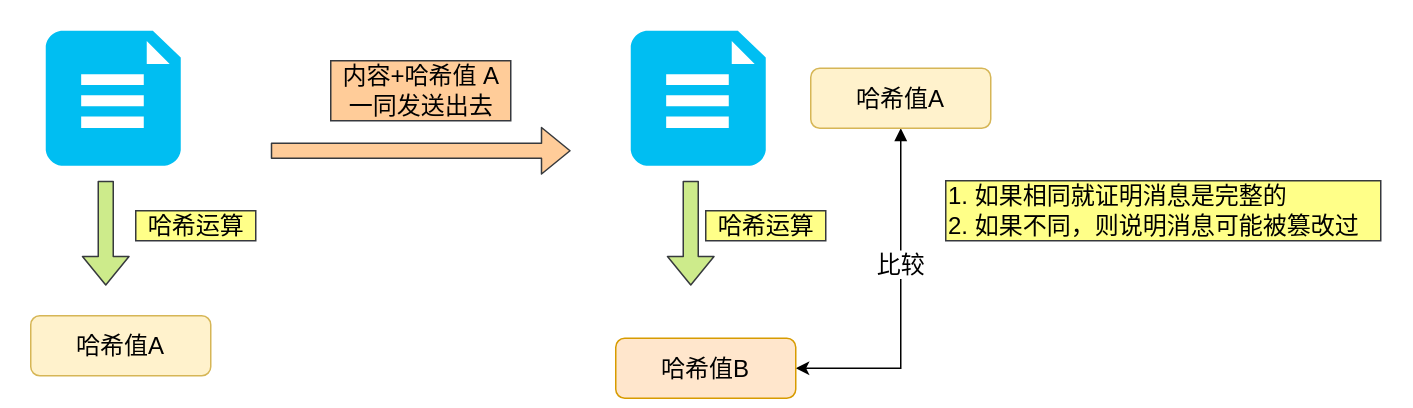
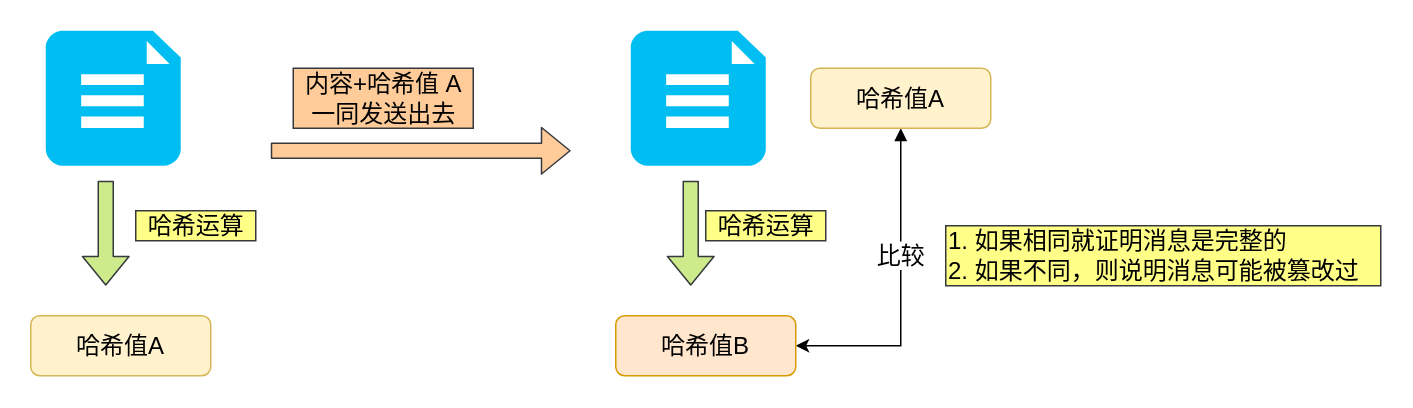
node "内容+哈希值 A 一同发送出去": moved (421, 91) -> (383, 98)
node "1. 如果相同就证明消息是完整的 2. 如果不同，则说明消息可能被篡改过": moved (1163, 211) -> (1163, 256)
node "哈希值B": moved (706, 368) -> (706, 346)
